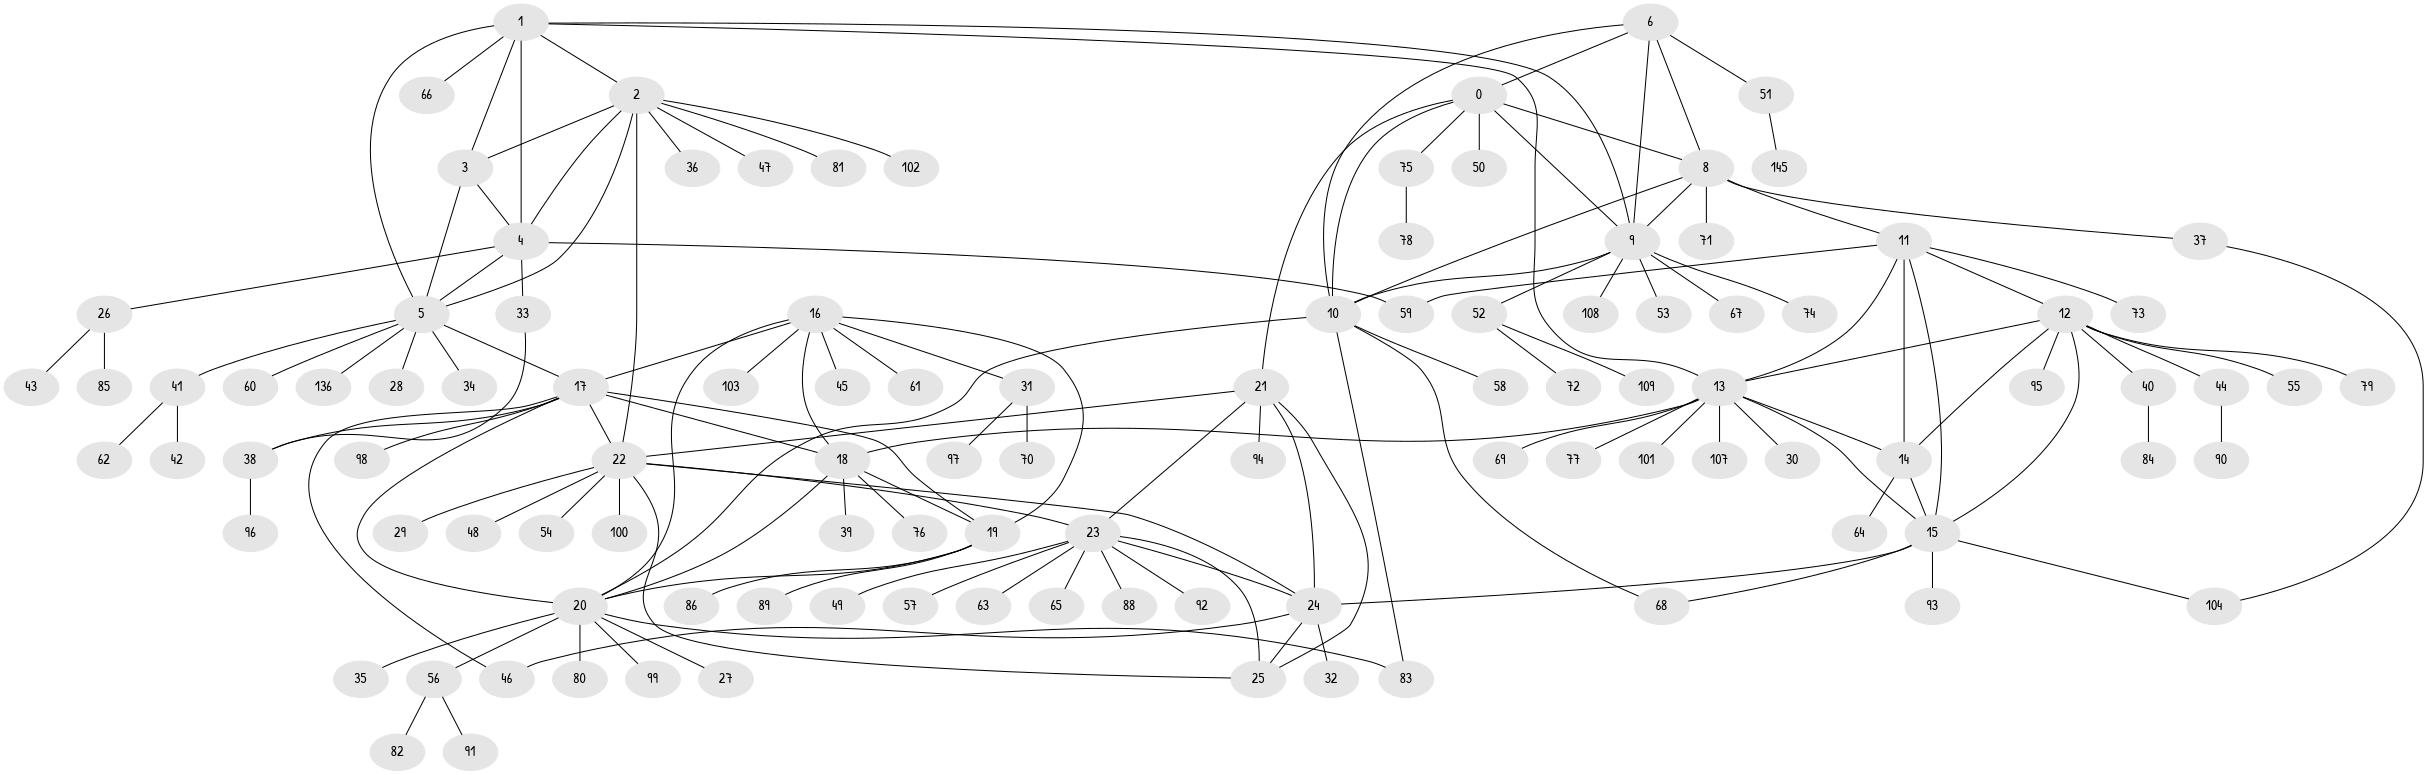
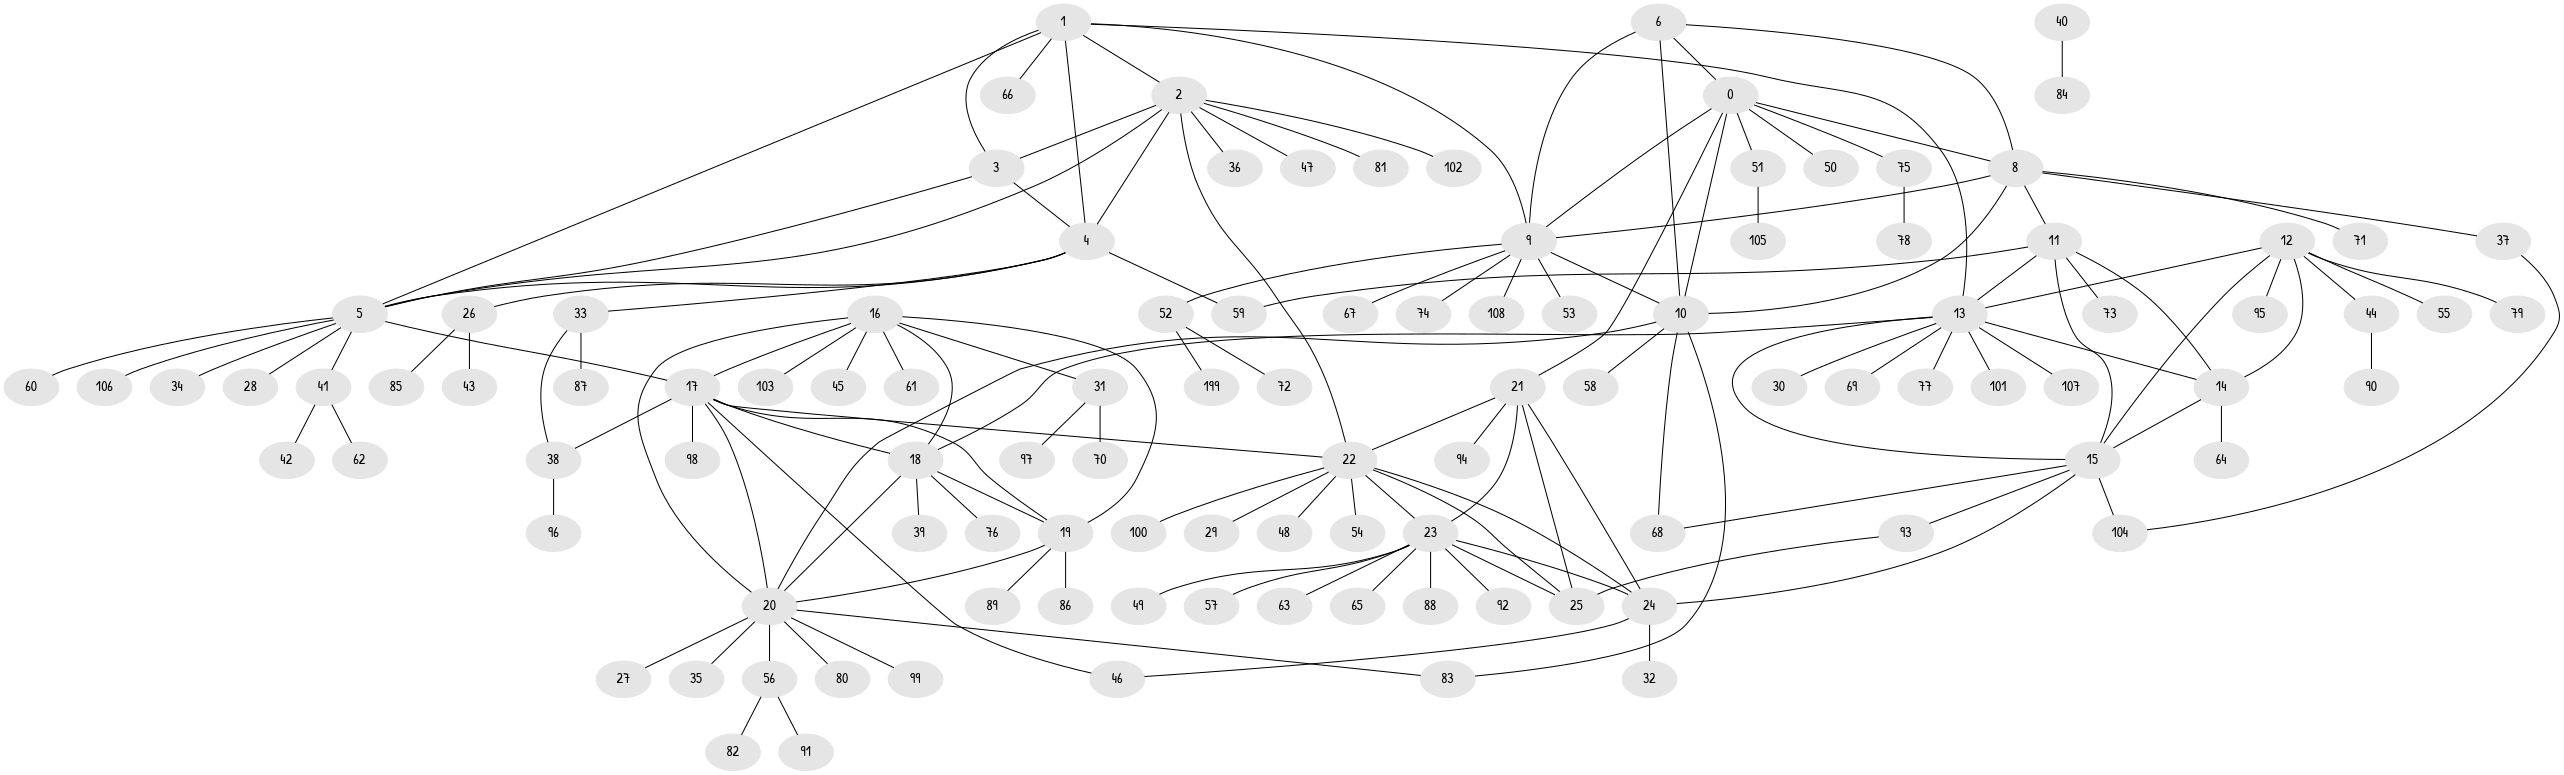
edge "6" -- "51": now "0" -- "51"
node "145": label "145" -> "105"
edge "11" -- "12": removed
edge "12" -- "40": removed
node "136": label "136" -> "106"
node "87": added
node "109": label "109" -> "199"
edge "24" -- "25": now "93" -- "25"
